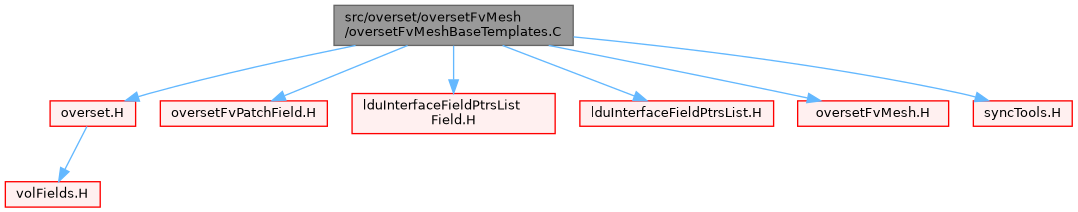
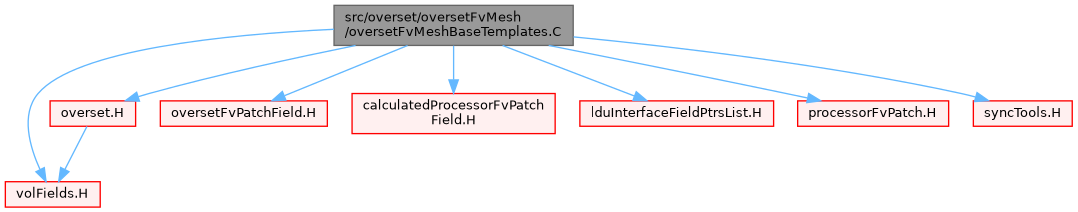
edge "src/overset/oversetFvMesh /oversetFvMeshBaseTemplates.C" -> "volFields.H": added
node "lduInterfaceFieldPtrsList Field.H": label "lduInterfaceFieldPtrsList Field.H" -> "calculatedProcessorFvPatch Field.H"
node "oversetFvMesh.H": label "oversetFvMesh.H" -> "processorFvPatch.H"
